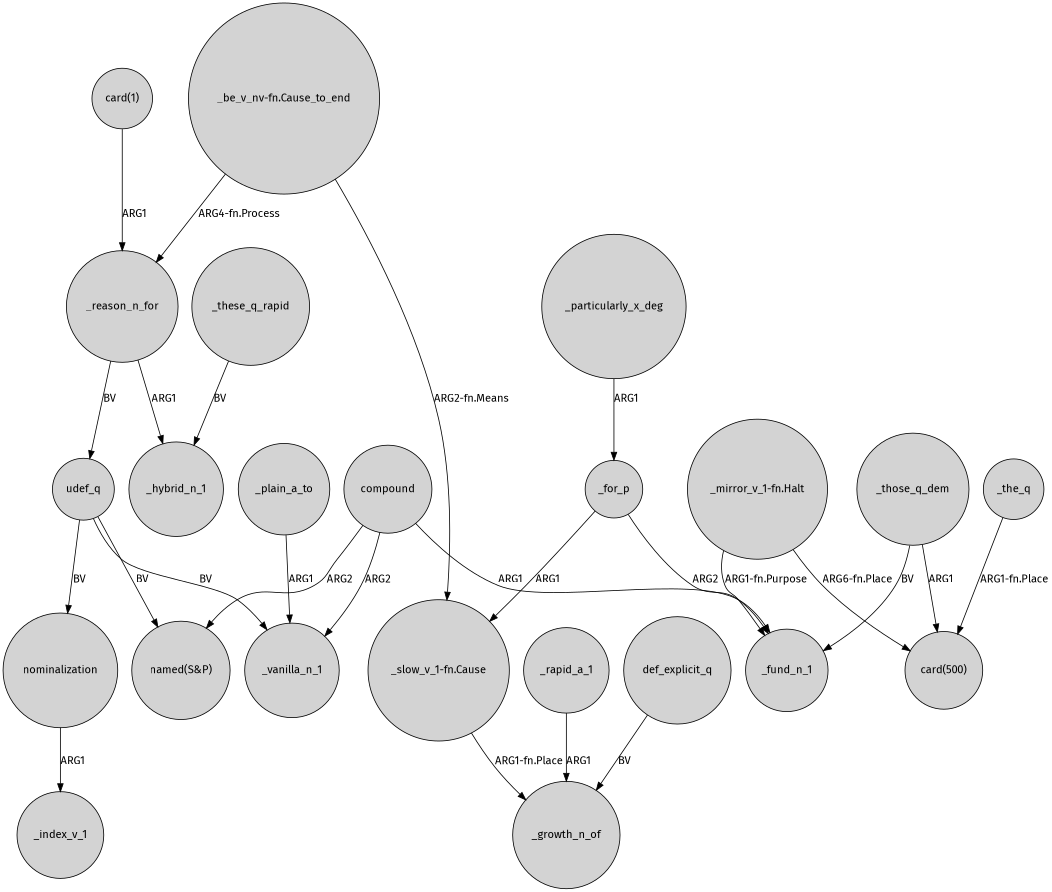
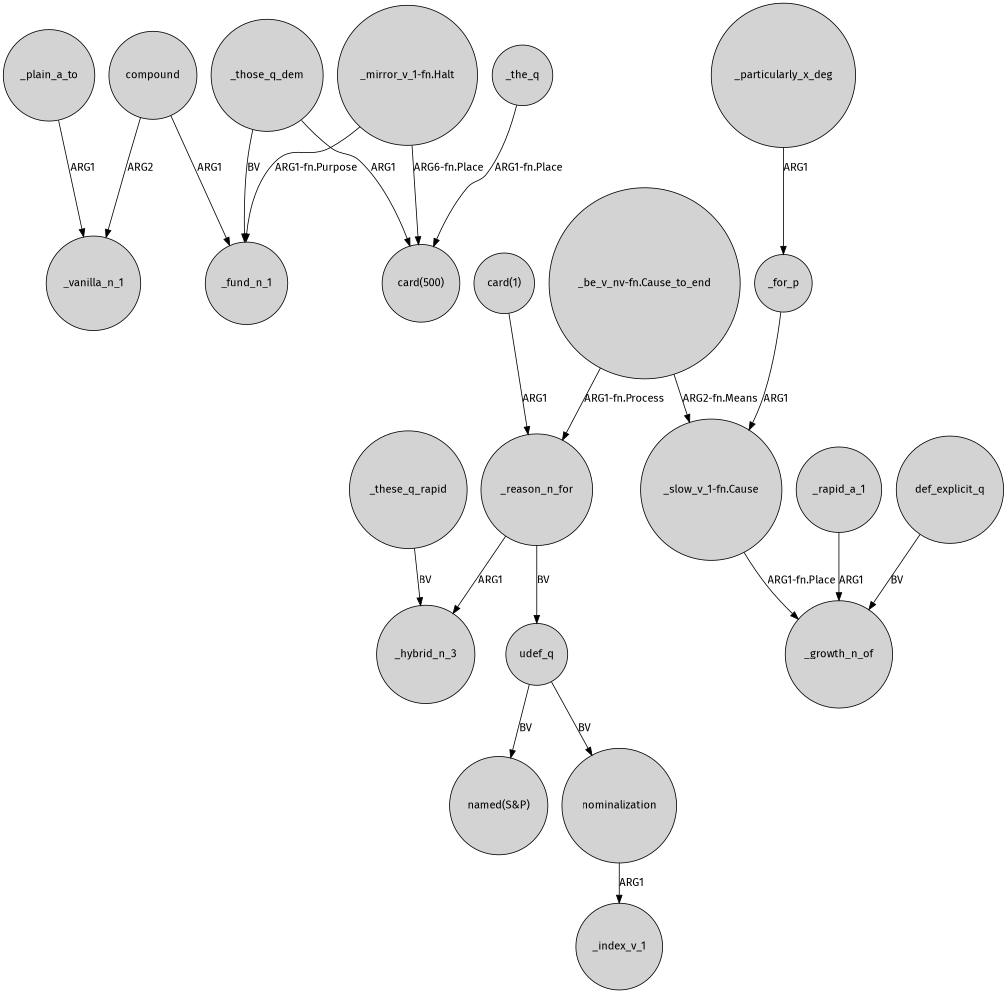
edge "_be_v_nv-fn.Cause_to_end" -> "_reason_n_for": label "ARG4-fn.Process" -> "ARG1-fn.Process"
node "_hybrid_n_1": label "_hybrid_n_1" -> "_hybrid_n_3"
edge "udef_q" -> "_vanilla_n_1": removed, label "BV"
edge "_for_p" -> "_fund_n_1": removed, label "ARG2"
edge "compound" -> "named(S&P)": removed, label "ARG2"
